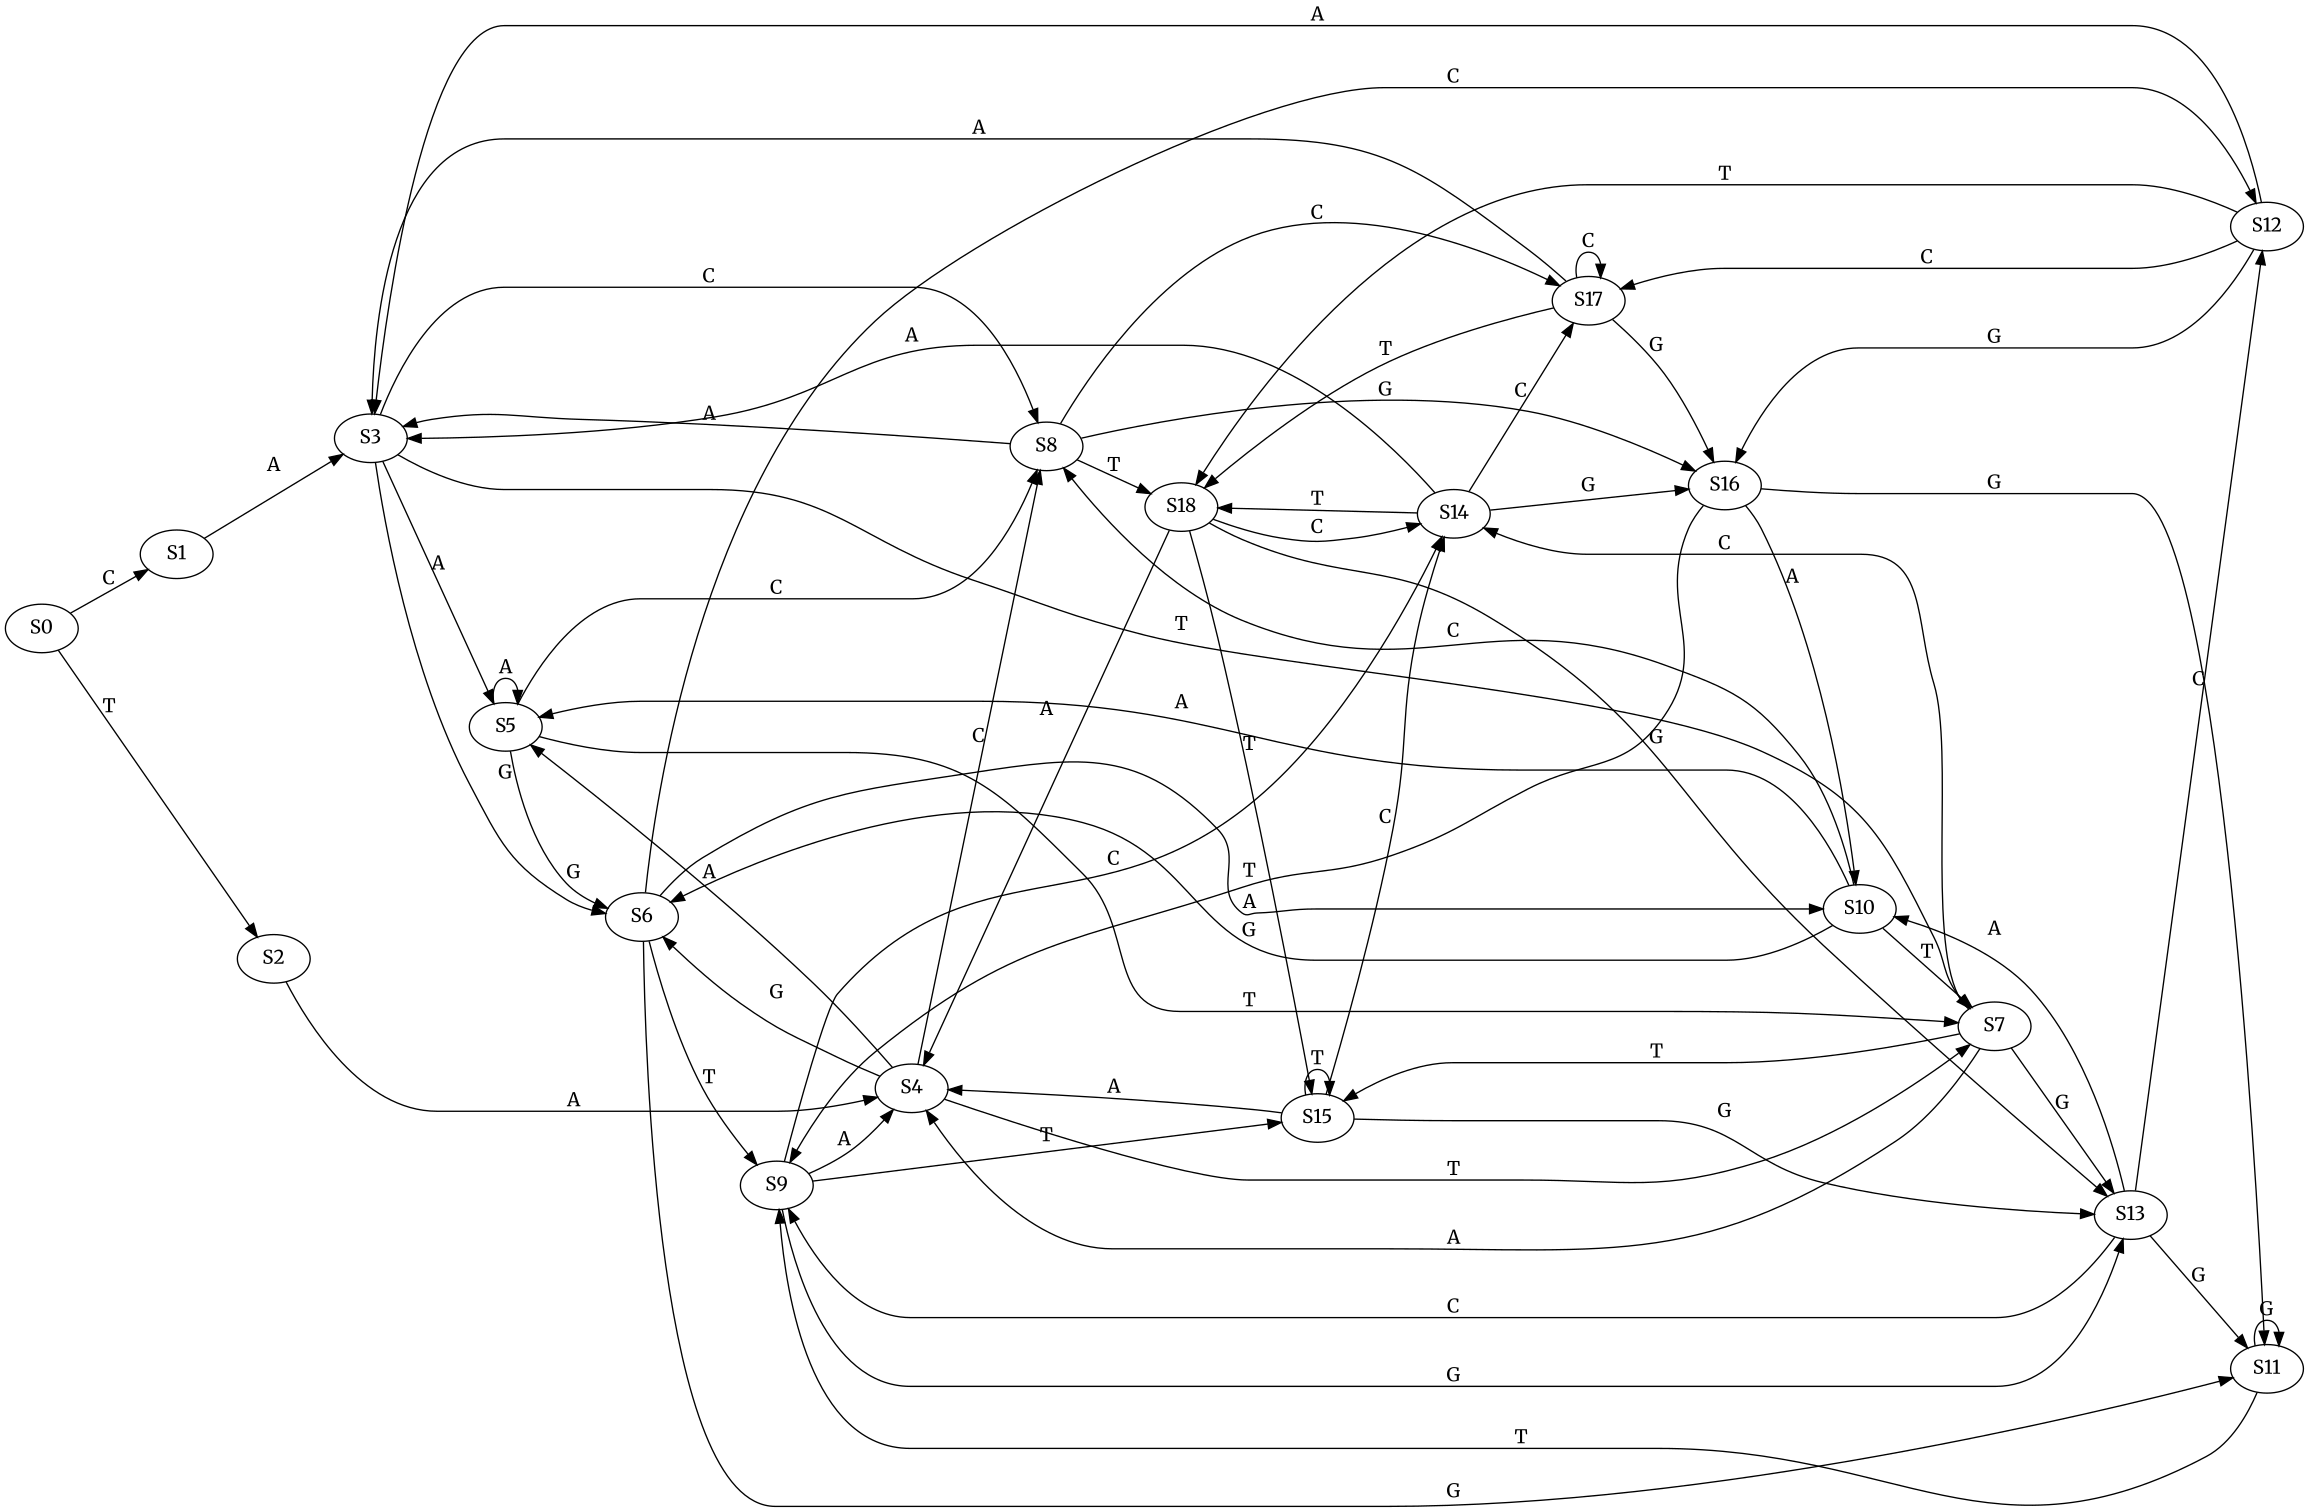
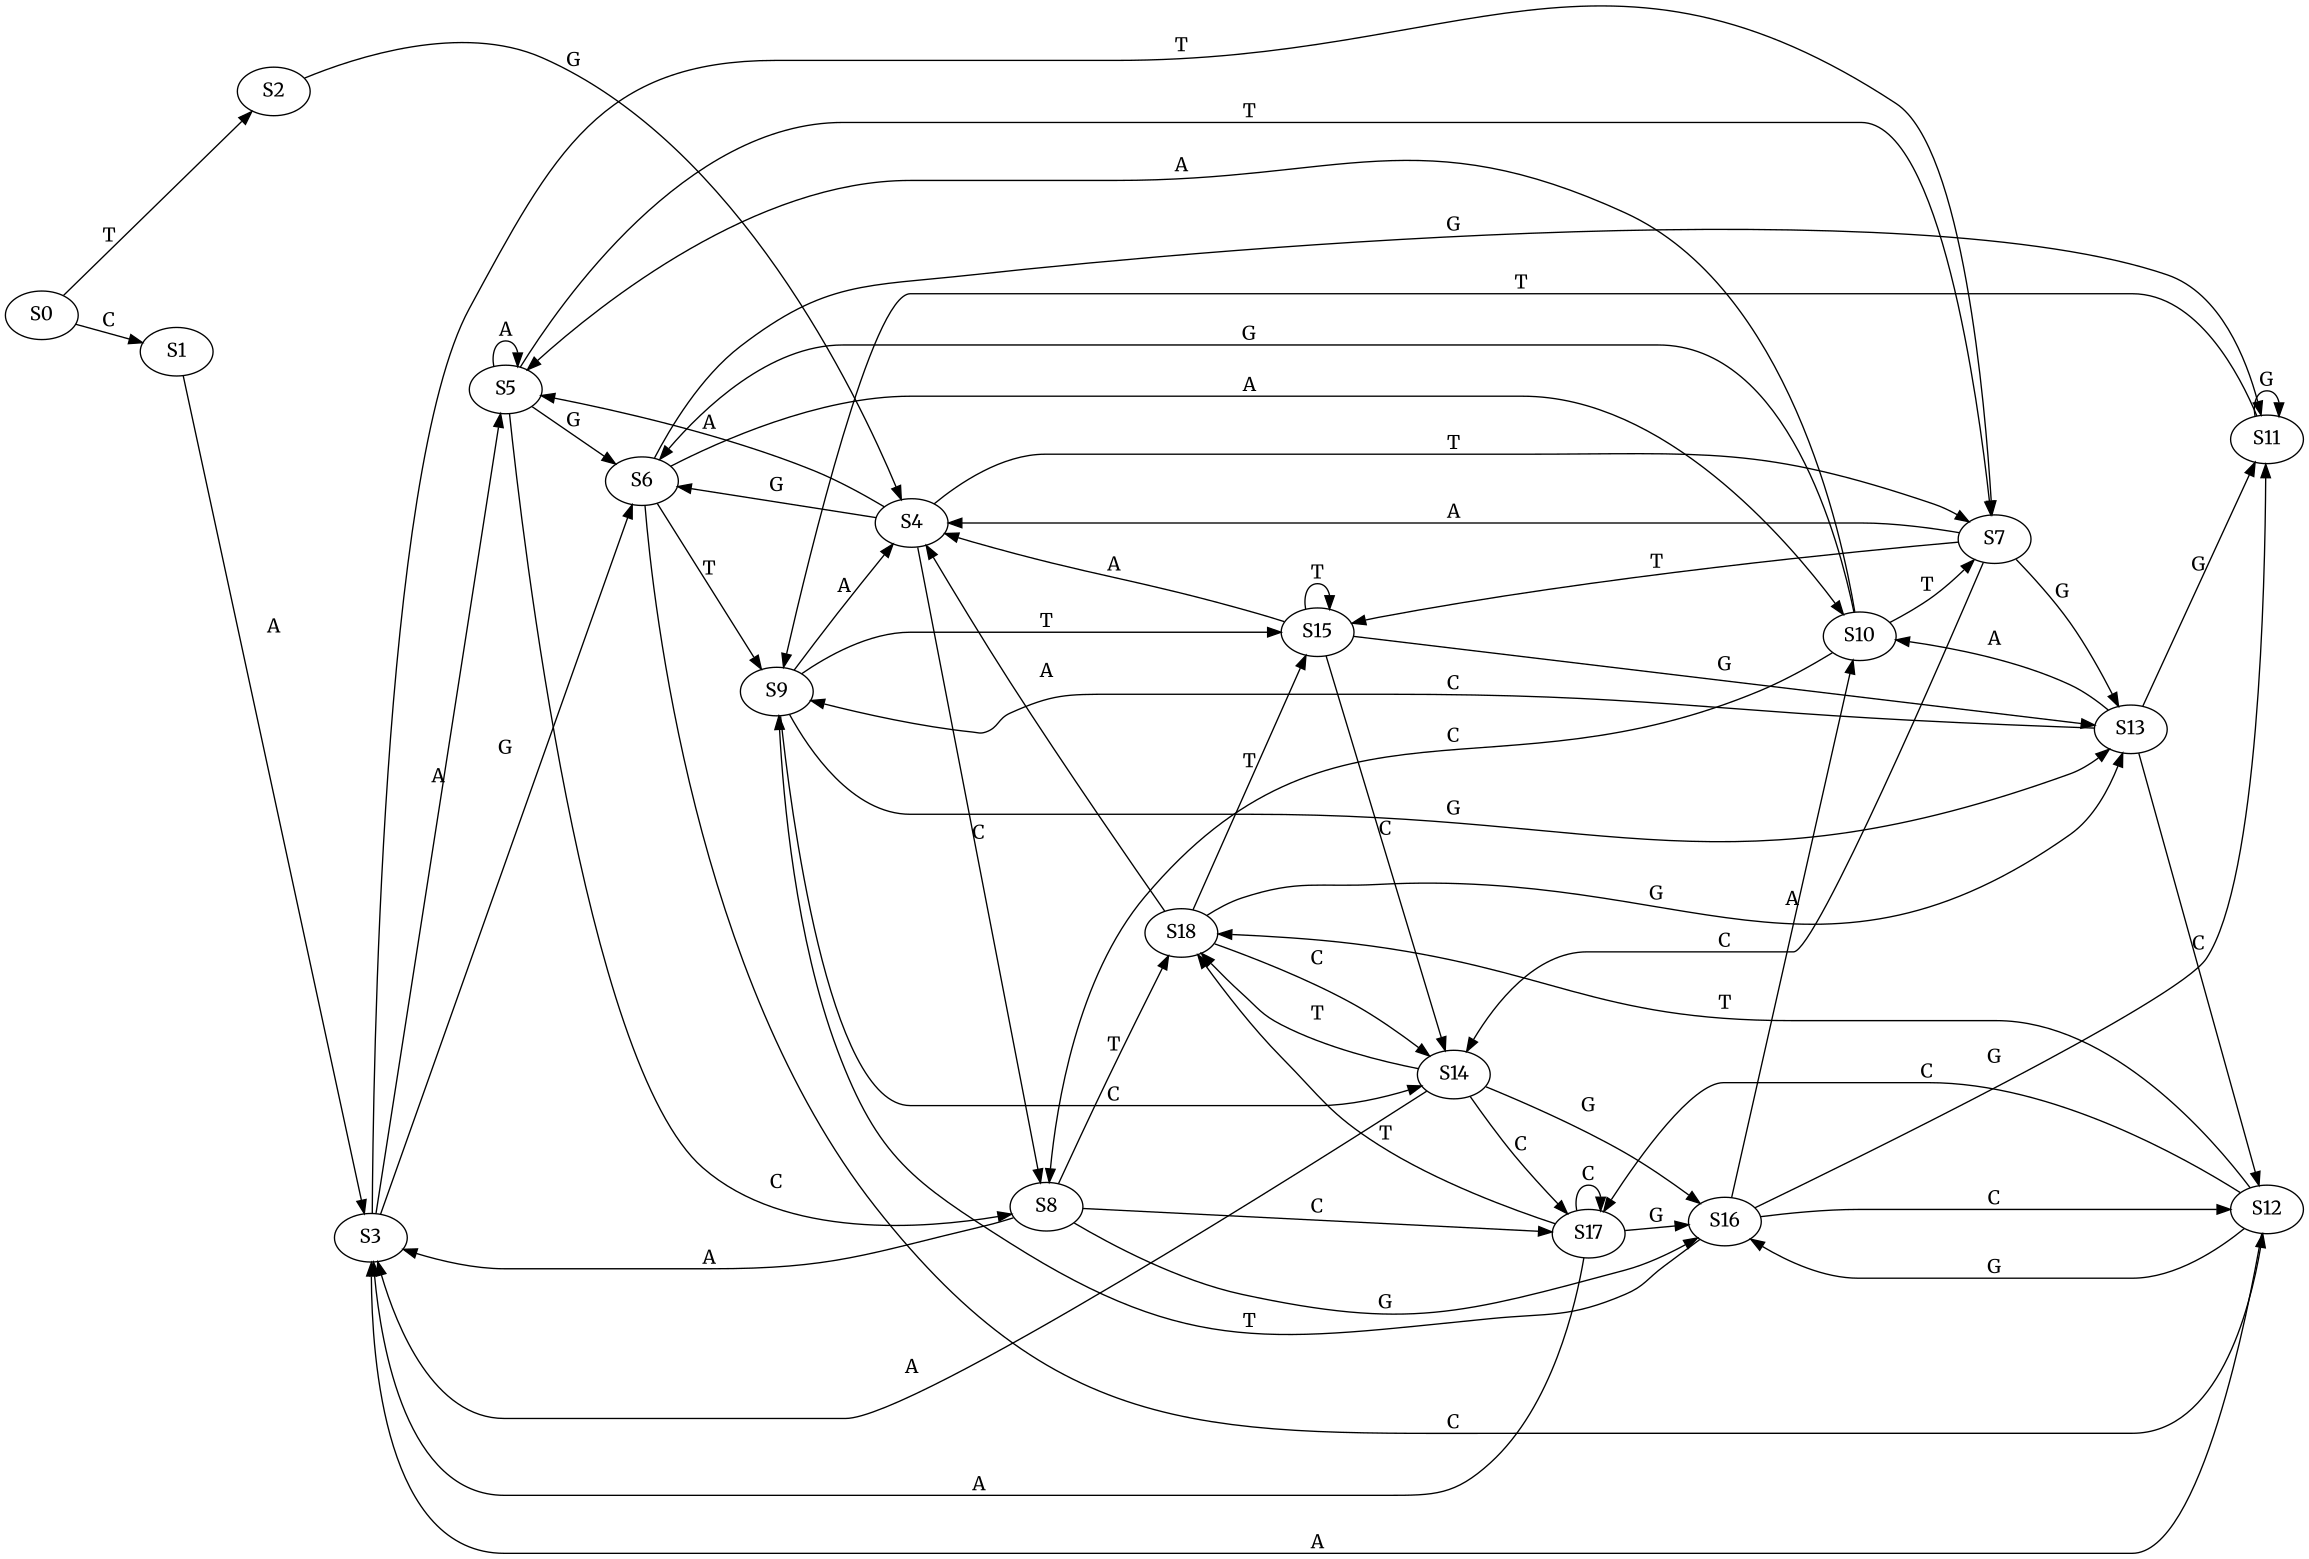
edge "S3" -> "S8": removed, label "C"
edge "S2" -> "S4": label "A" -> "G"
edge "S16" -> "S12": added, label "C"
